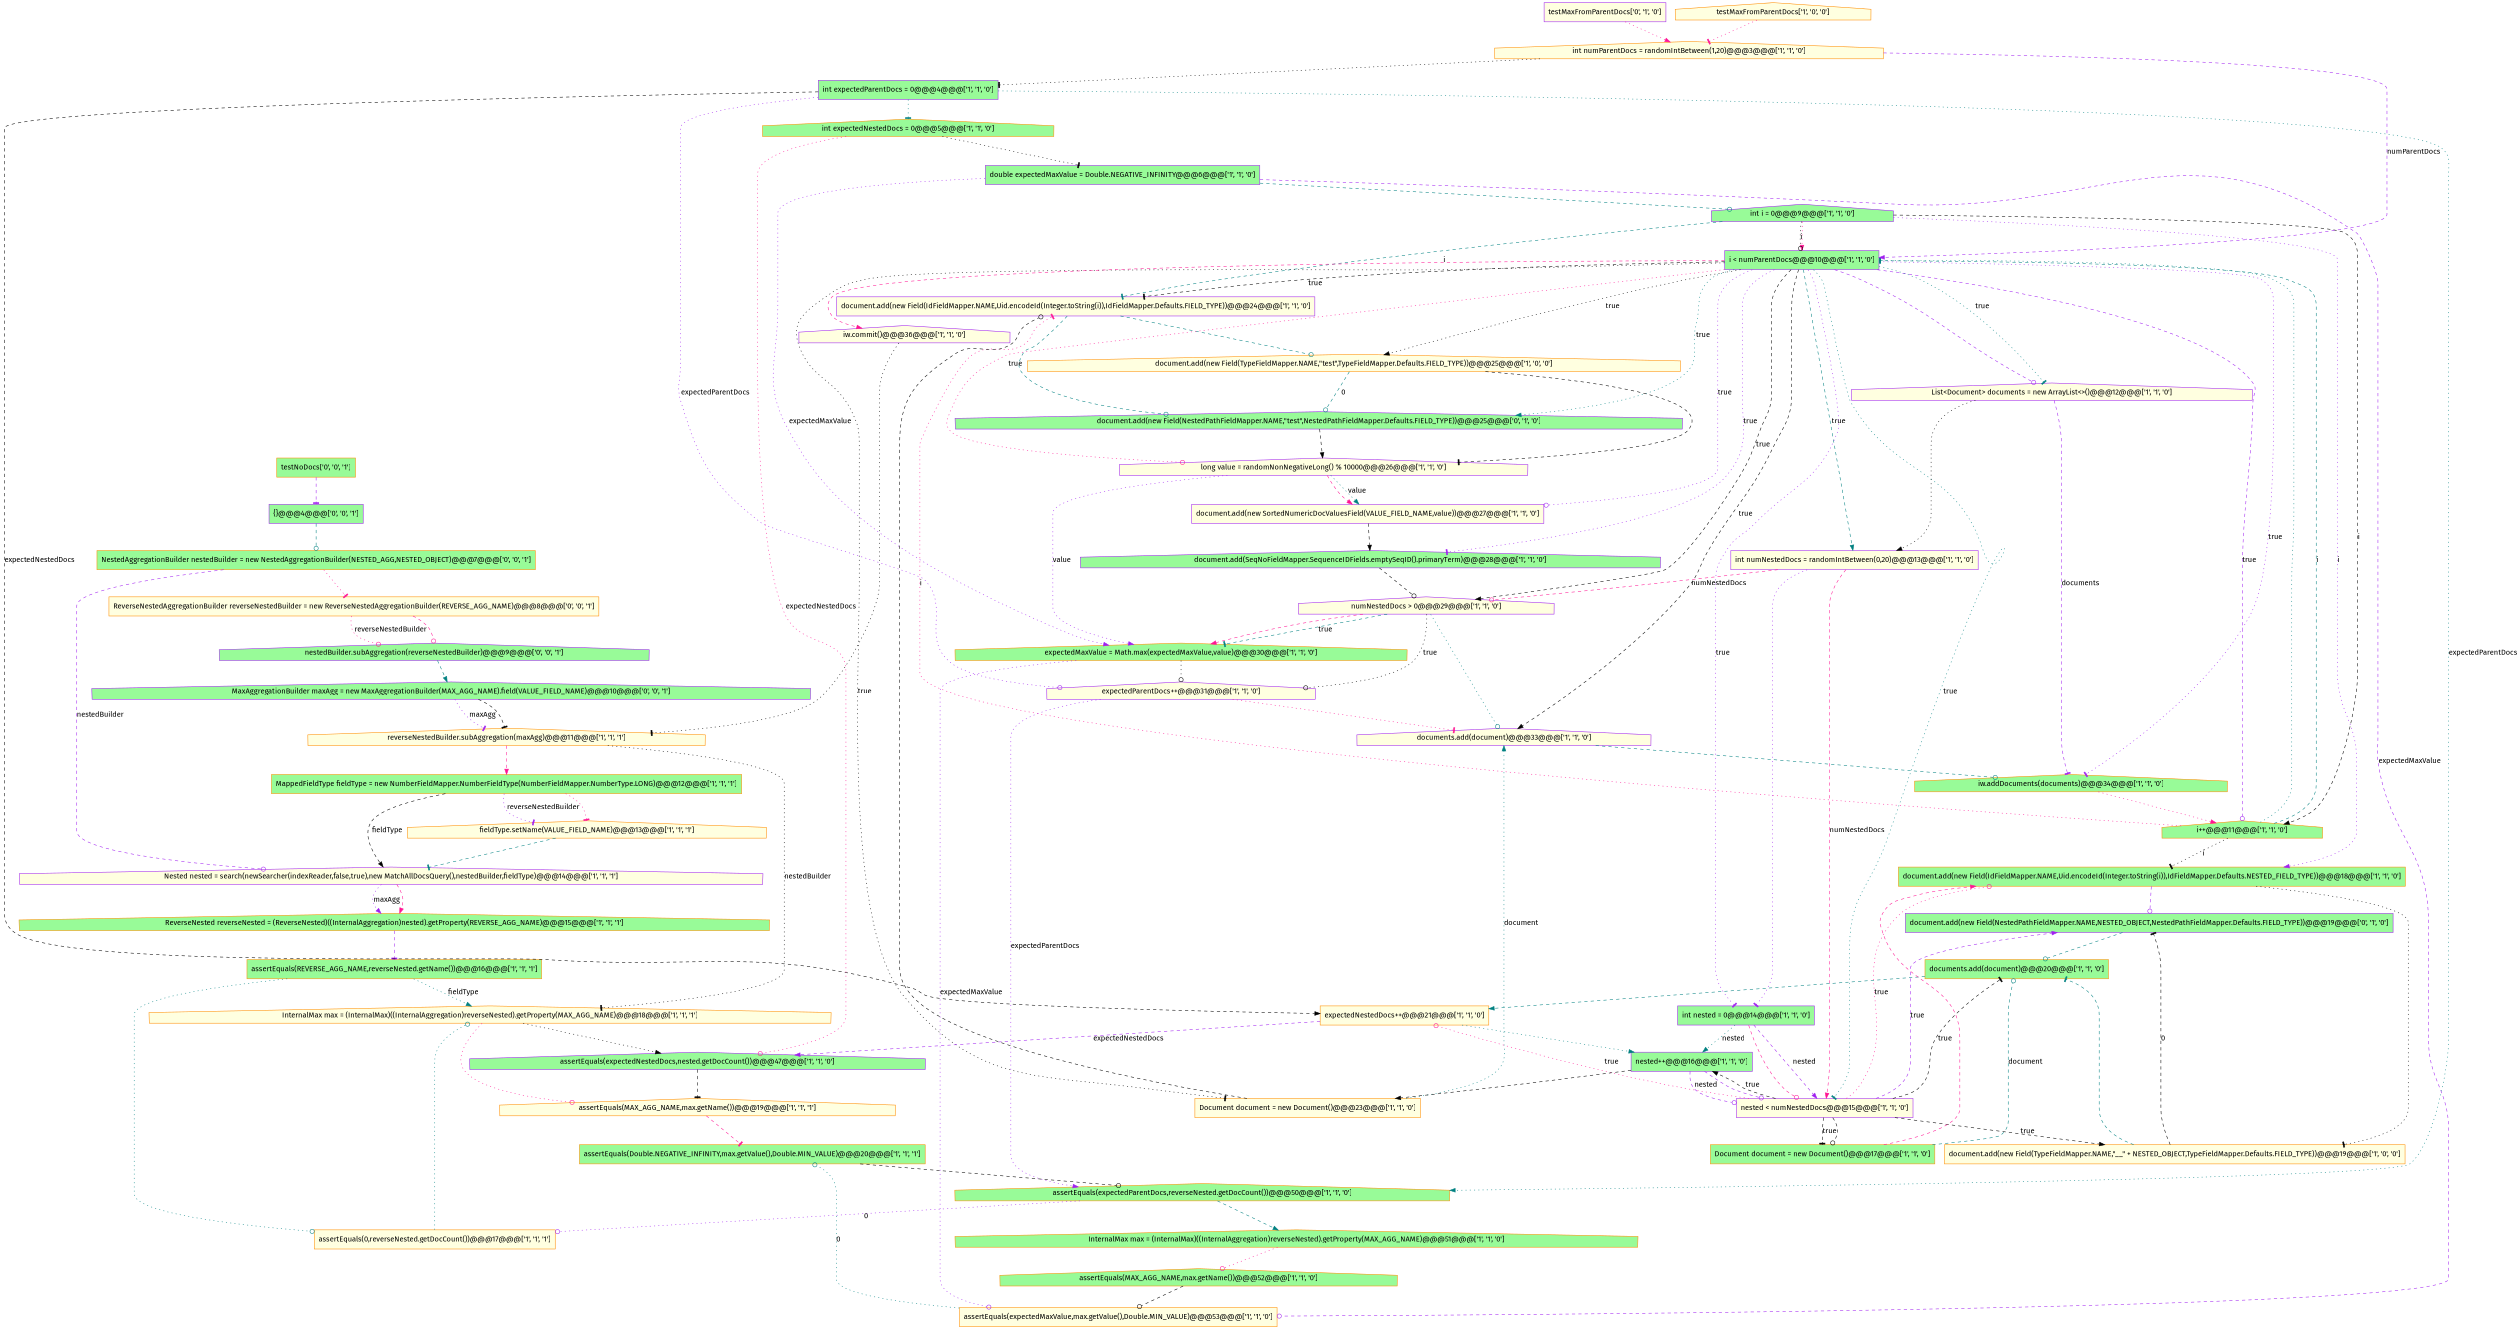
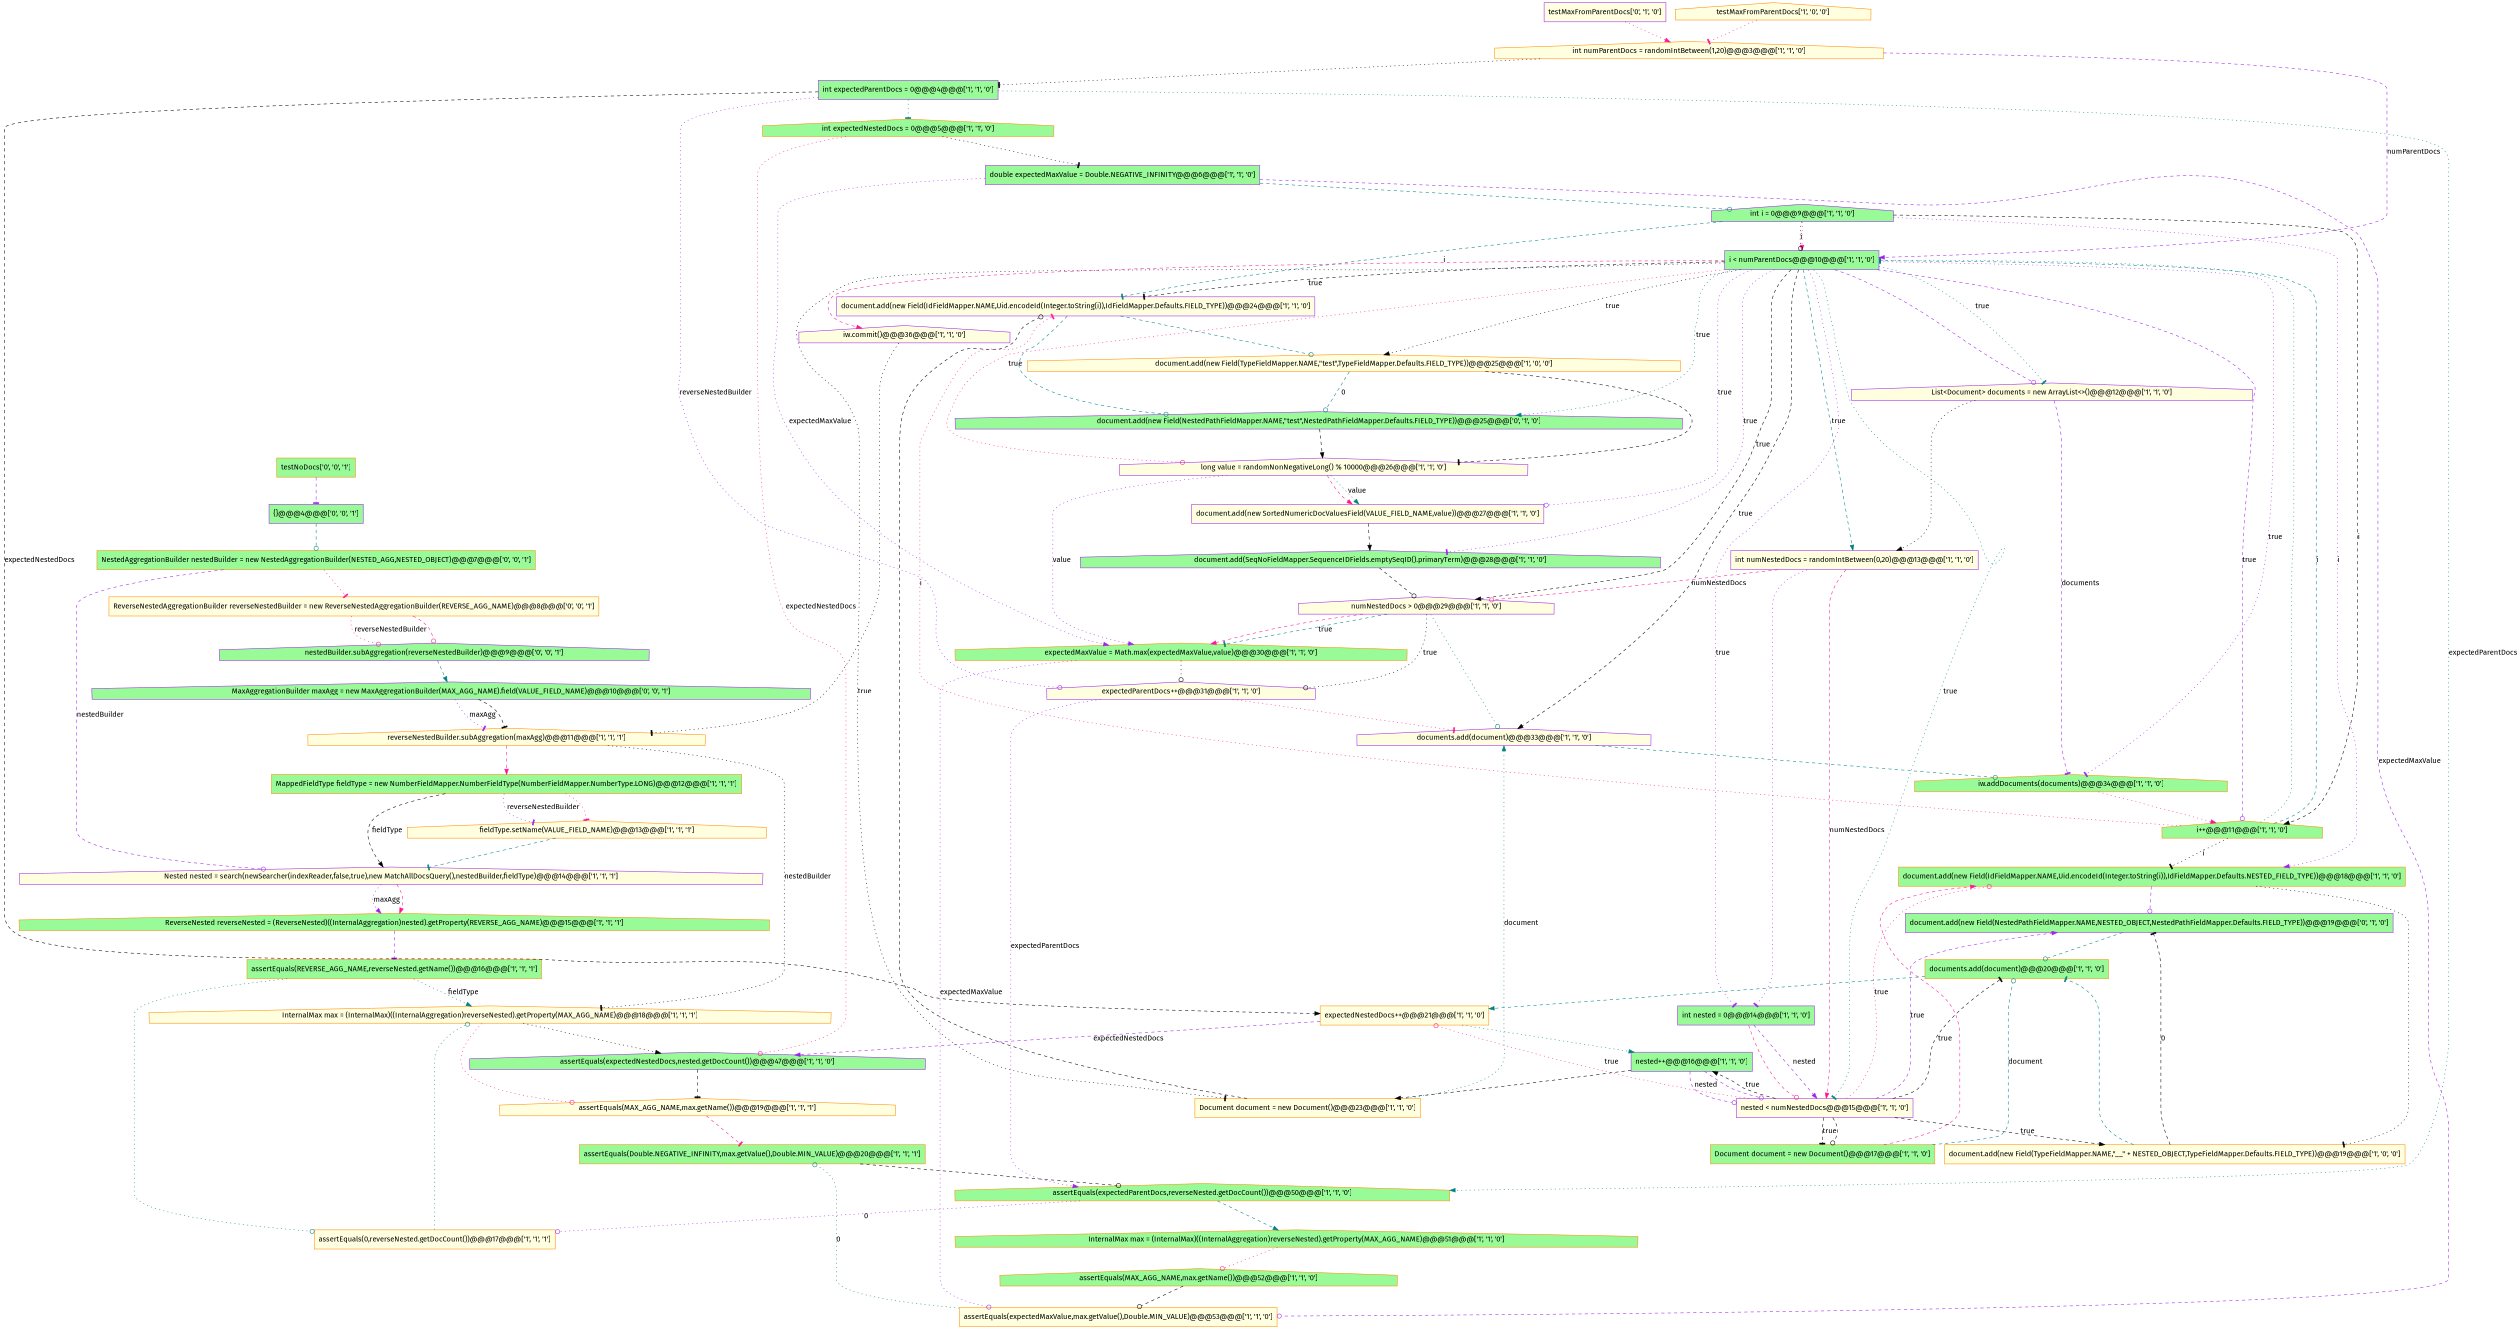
edge "int expectedParentDocs = 0@@@4@@@['1', '1', '0']" -> "expectedParentDocs++@@@31@@@['1', '1', '0']": label "expectedParentDocs" -> "reverseNestedBuilder"
edge "int nested = 0@@@14@@@['1', '1', '0']" -> "nested++@@@16@@@['1', '1', '0']": removed, label "nested"
